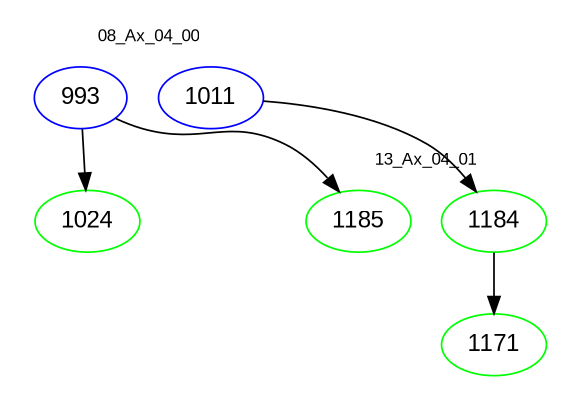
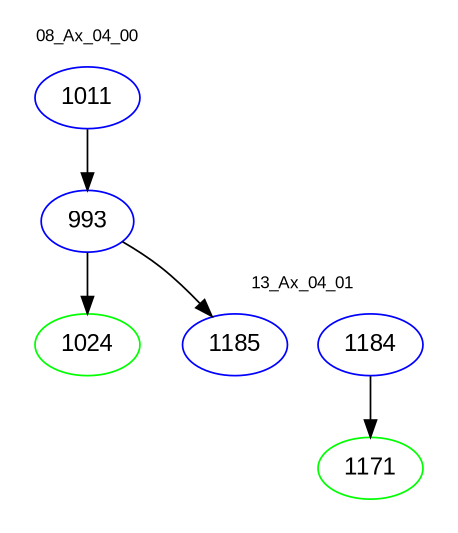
edge "1011" -> "1184": now "1011" -> "993"
node "1185": color green -> blue
node "1184": color green -> blue
